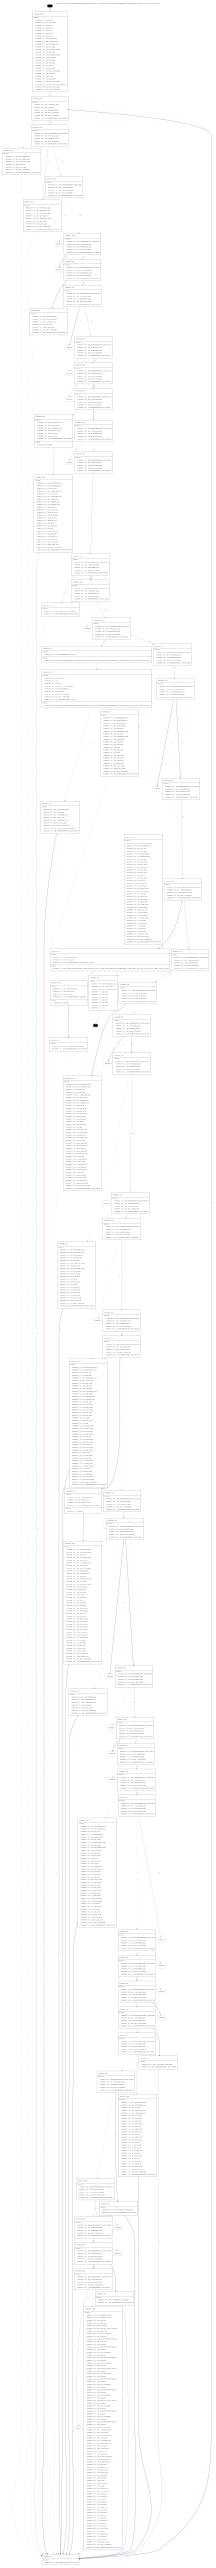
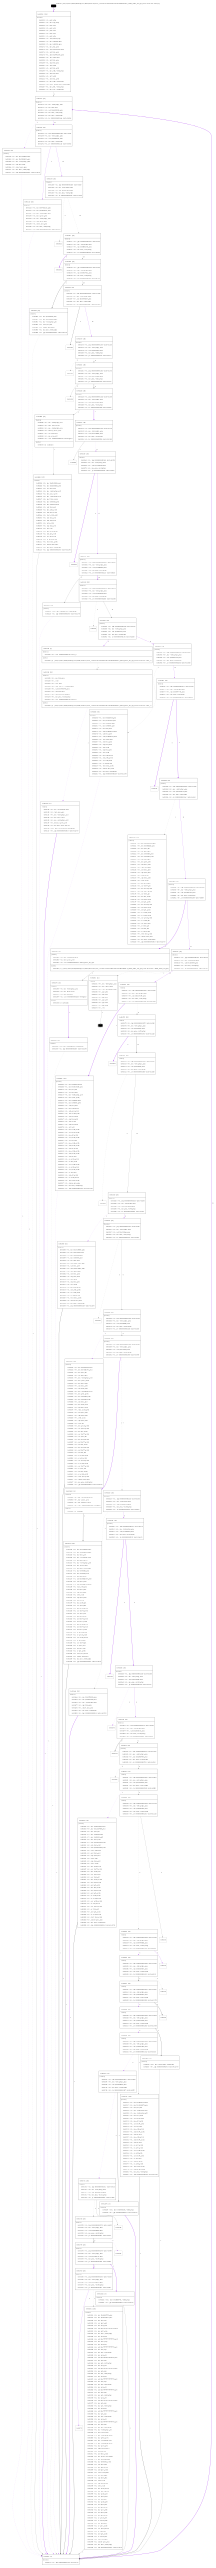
node "0x401f8e": added
